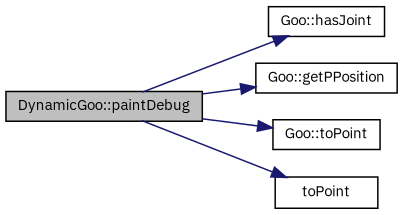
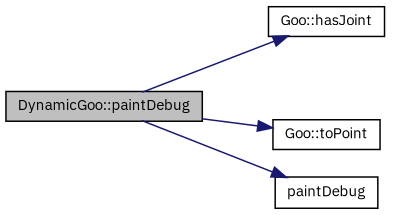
node "Goo::getPPosition": removed
node "toPoint": label "toPoint" -> "paintDebug"
